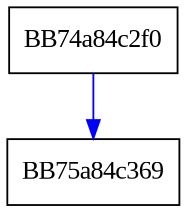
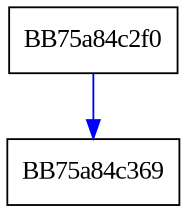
node "BB74a84c2f0": label "BB74a84c2f0" -> "BB75a84c2f0"
